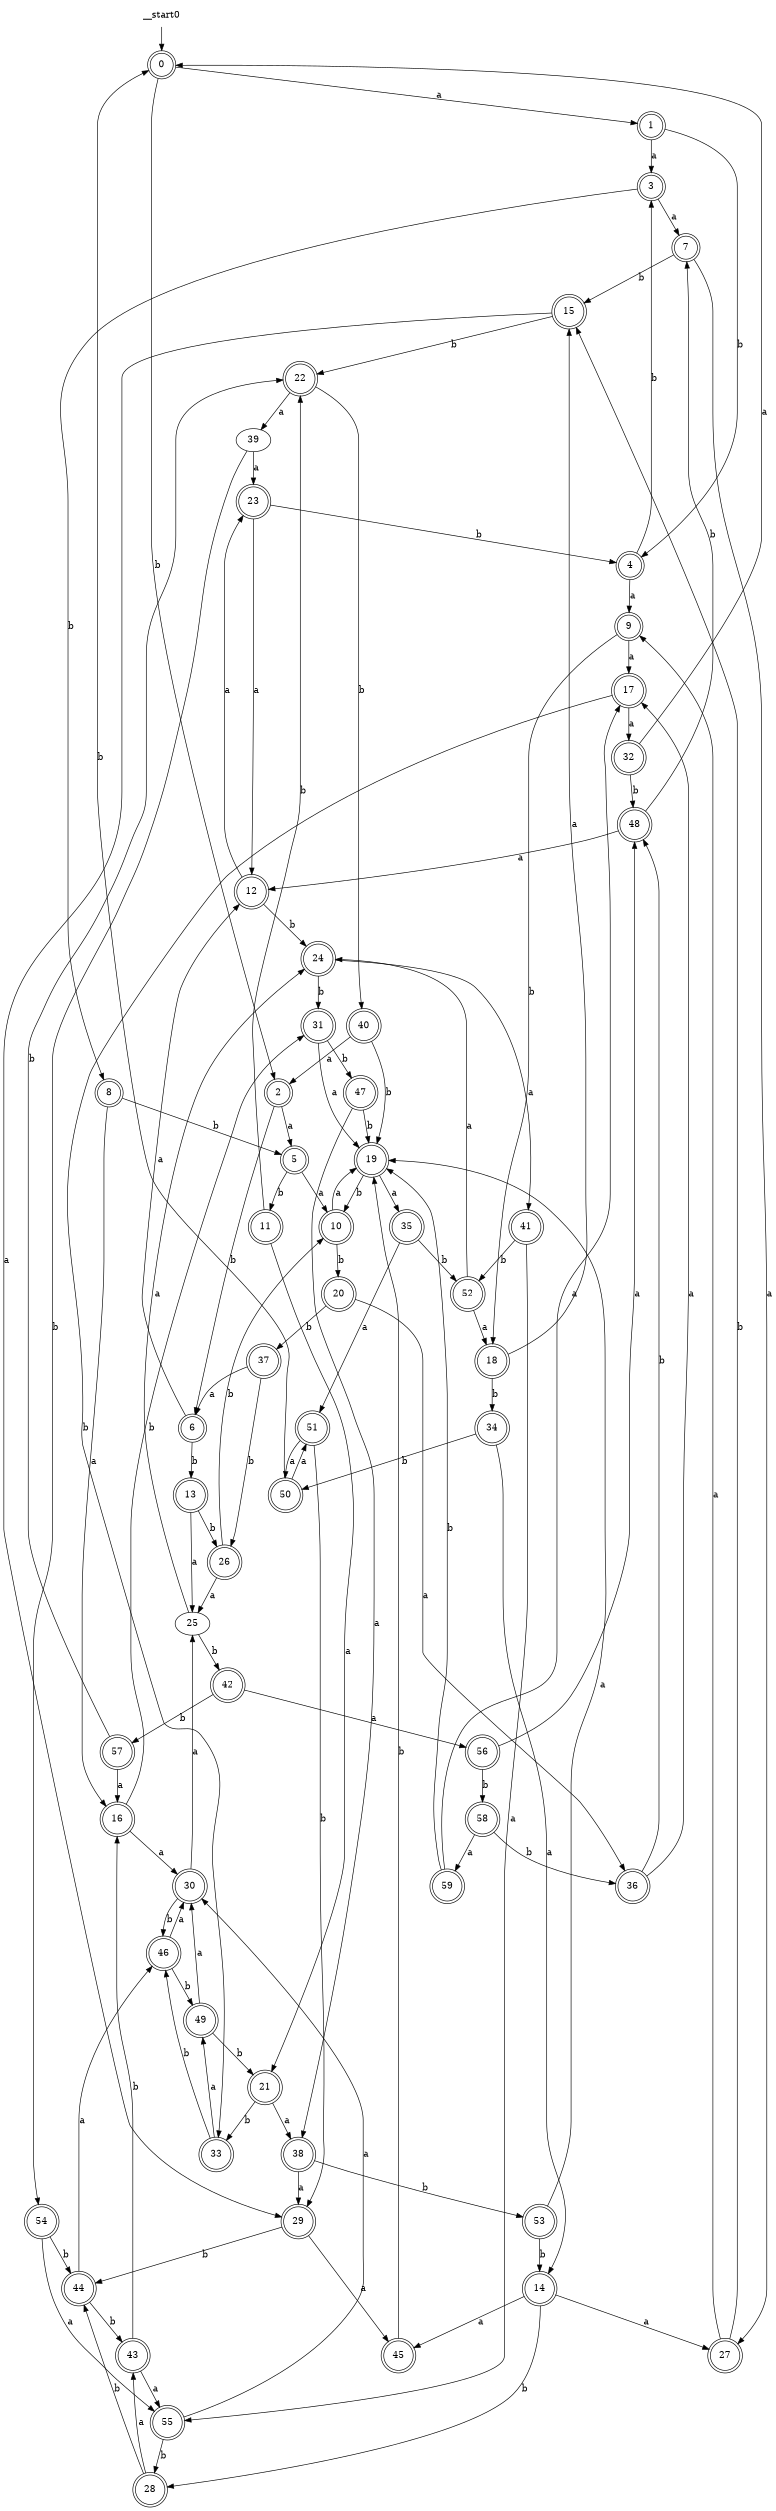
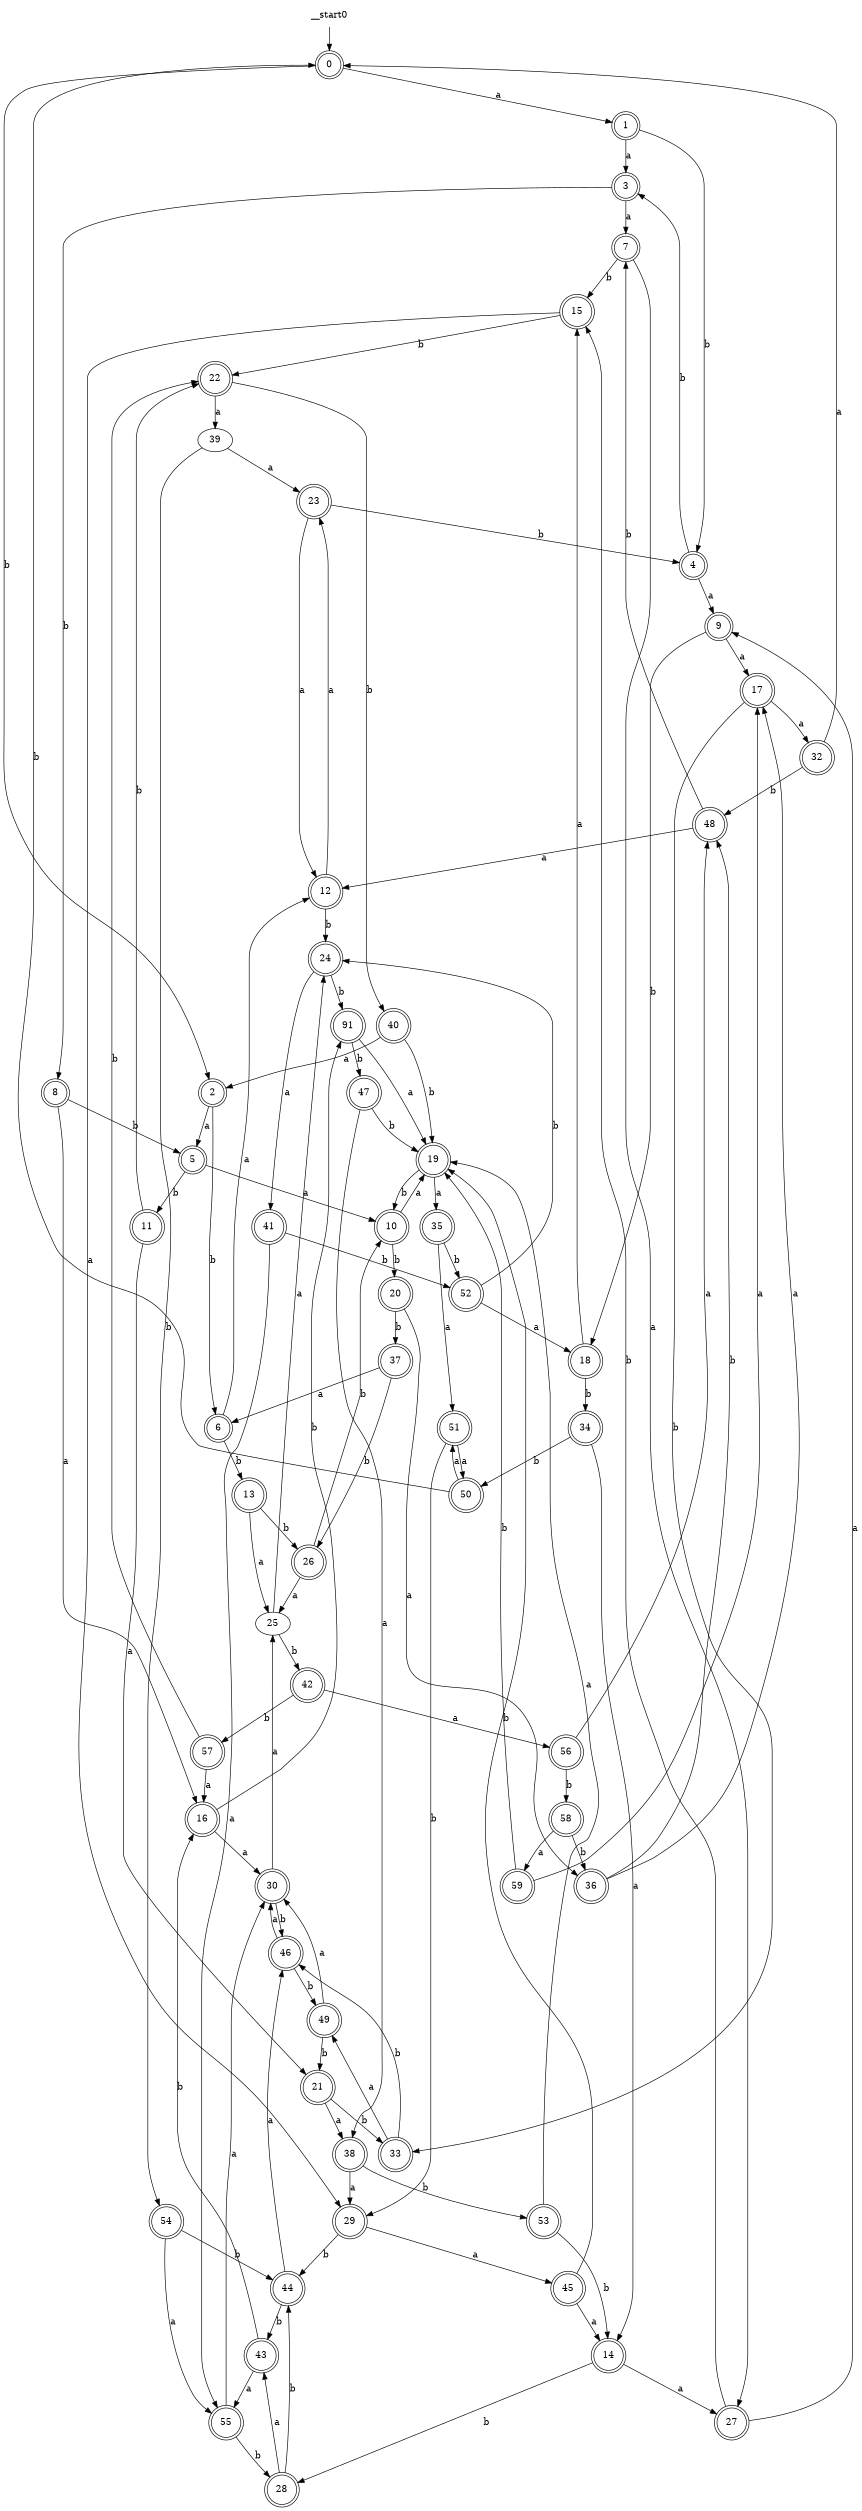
node "31": label "31" -> "91"
edge "52" -> "24": label "a" -> "b"
edge "14" -> "45": reversed
